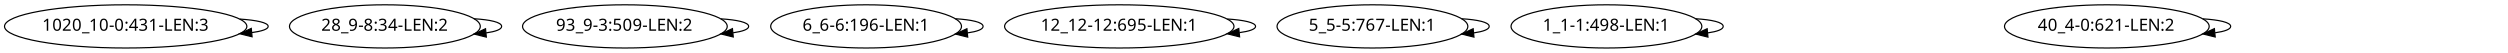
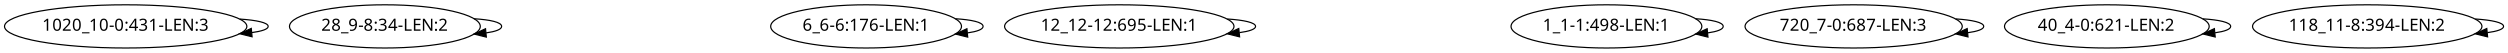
node "93_9-3:509-LEN:2": removed
node "6_6-6:196-LEN:1": label "6_6-6:196-LEN:1" -> "6_6-6:176-LEN:1"
node "5_5-5:767-LEN:1": removed
node "720_7-0:687-LEN:3": added
node "118_11-8:394-LEN:2": added
